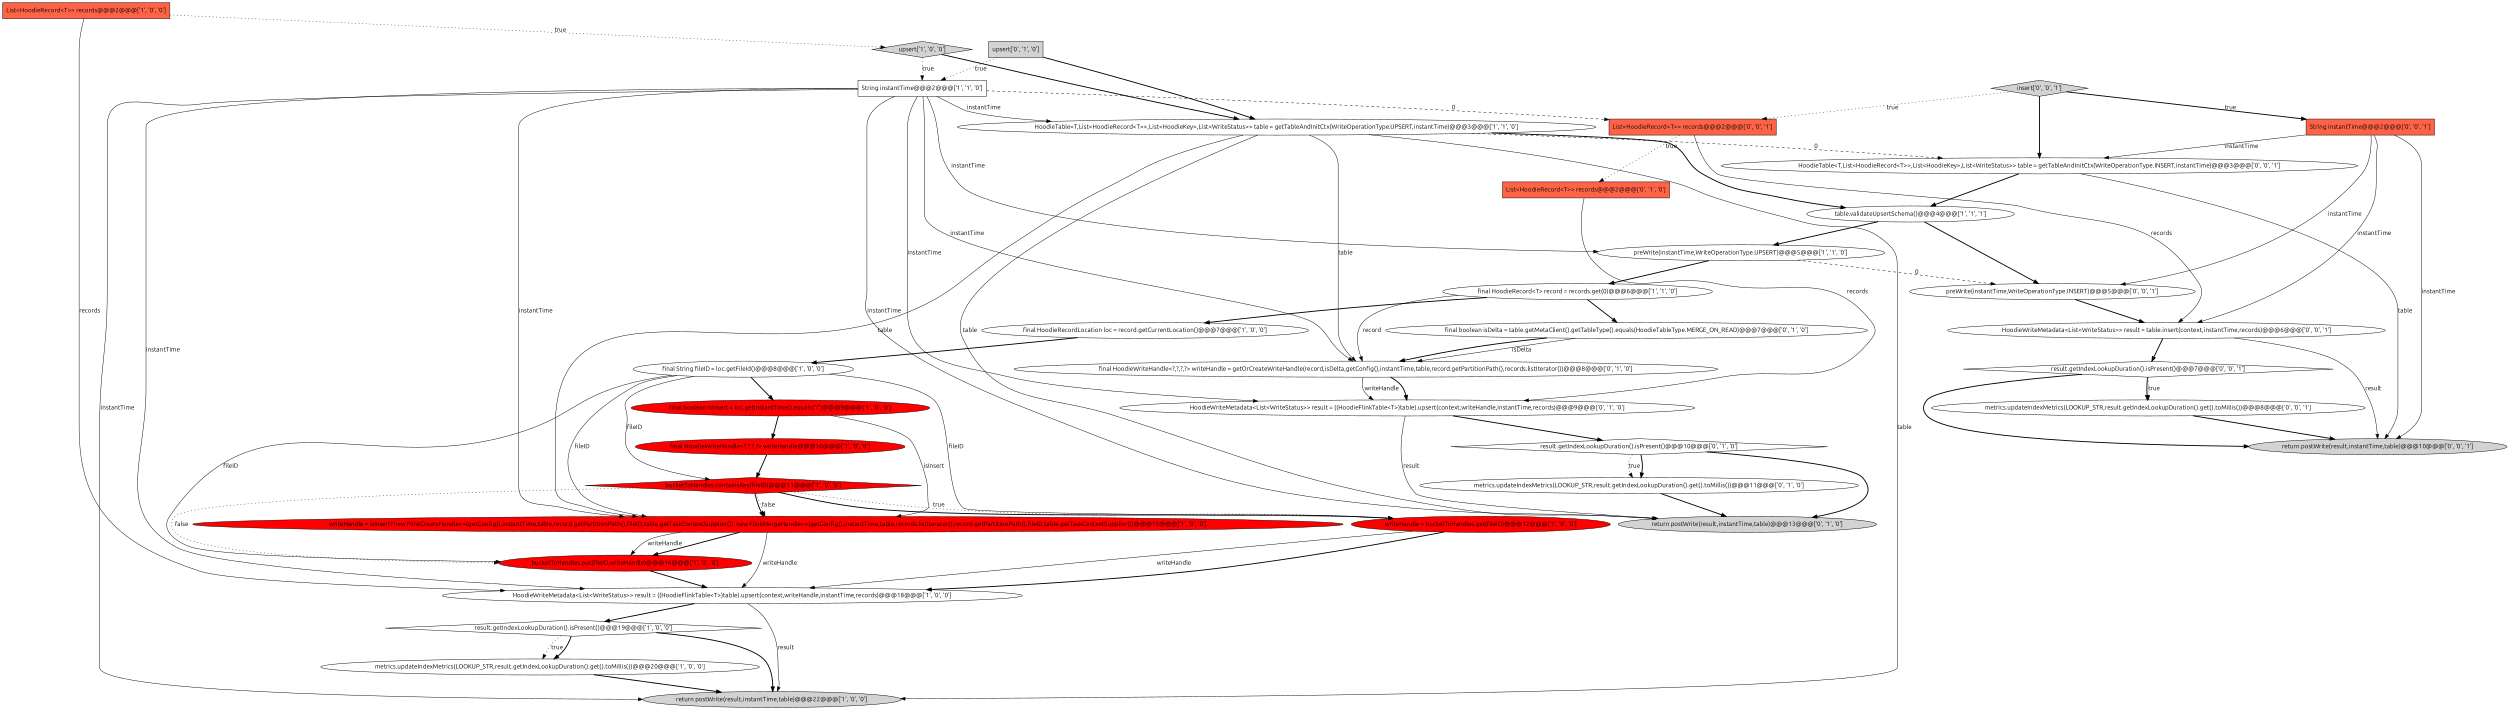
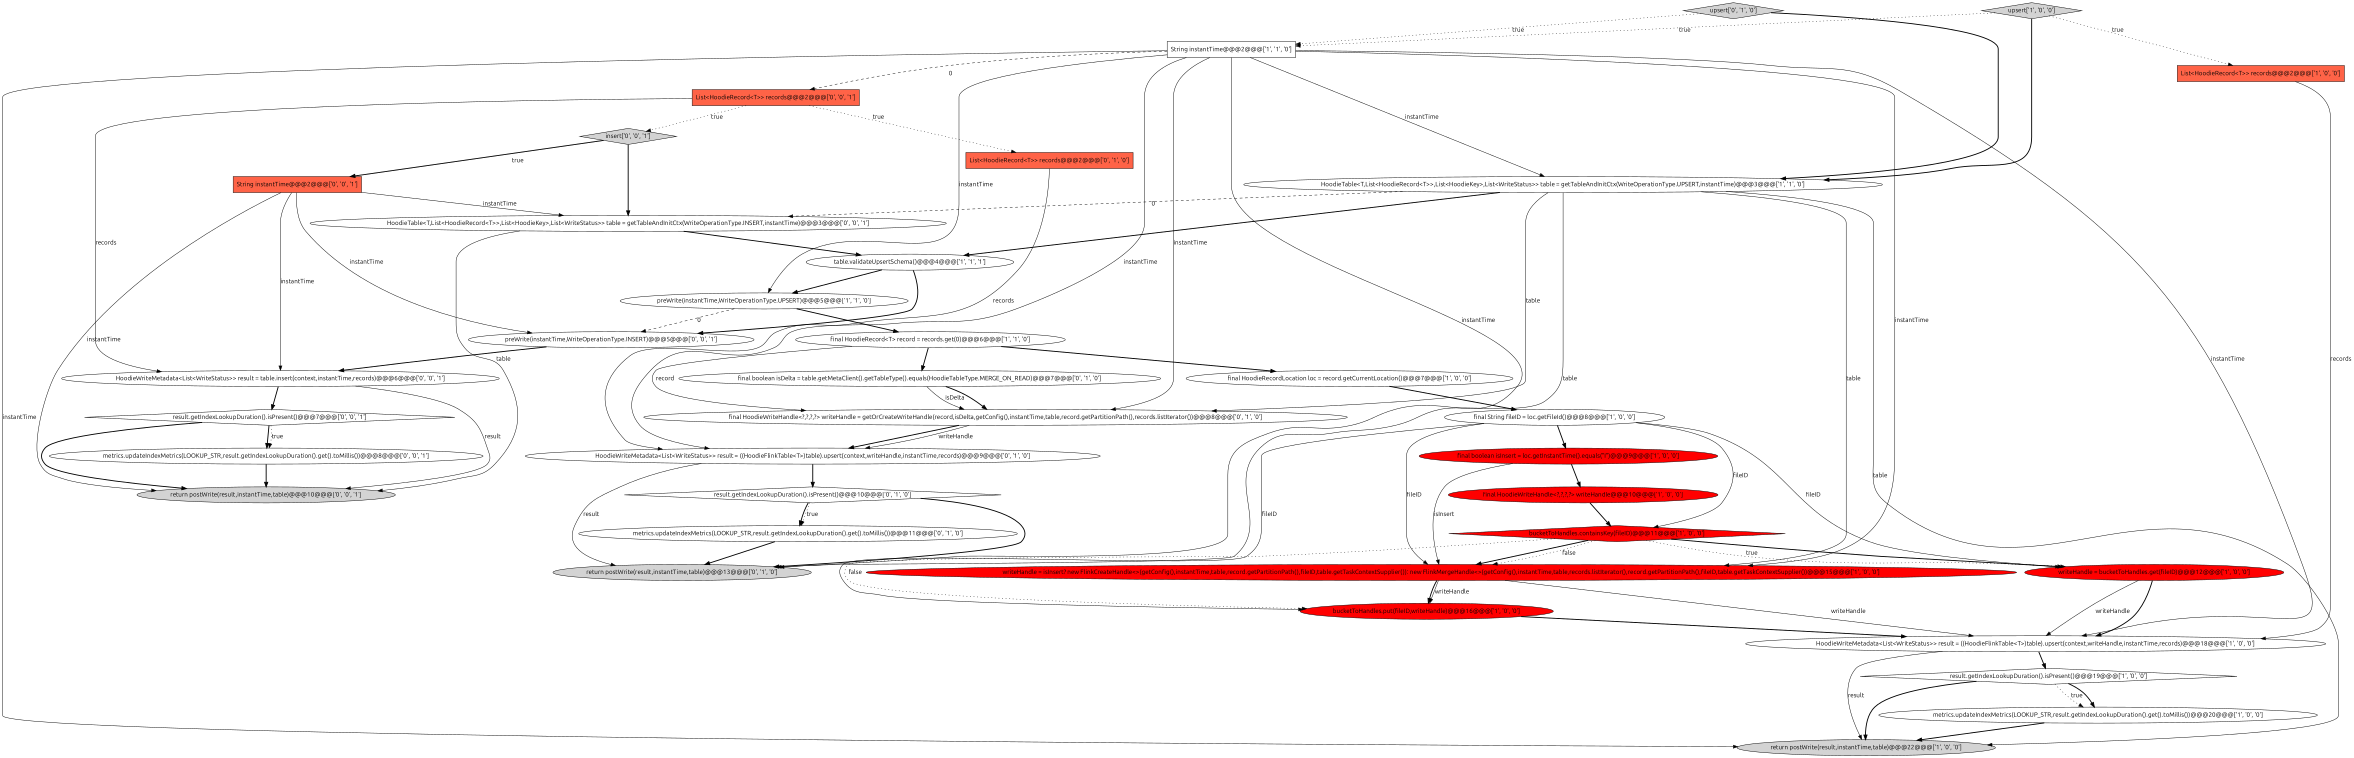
edge "List<HoodieRecord<T>> records@@@2@@@['1', '0', '0']" -> "upsert['1', '0', '0']": reversed
node "upsert['0', '1', '0']": shape box -> diamond
edge "insert['0', '0', '1']" -> "List<HoodieRecord<T>> records@@@2@@@['0', '0', '1']": reversed
